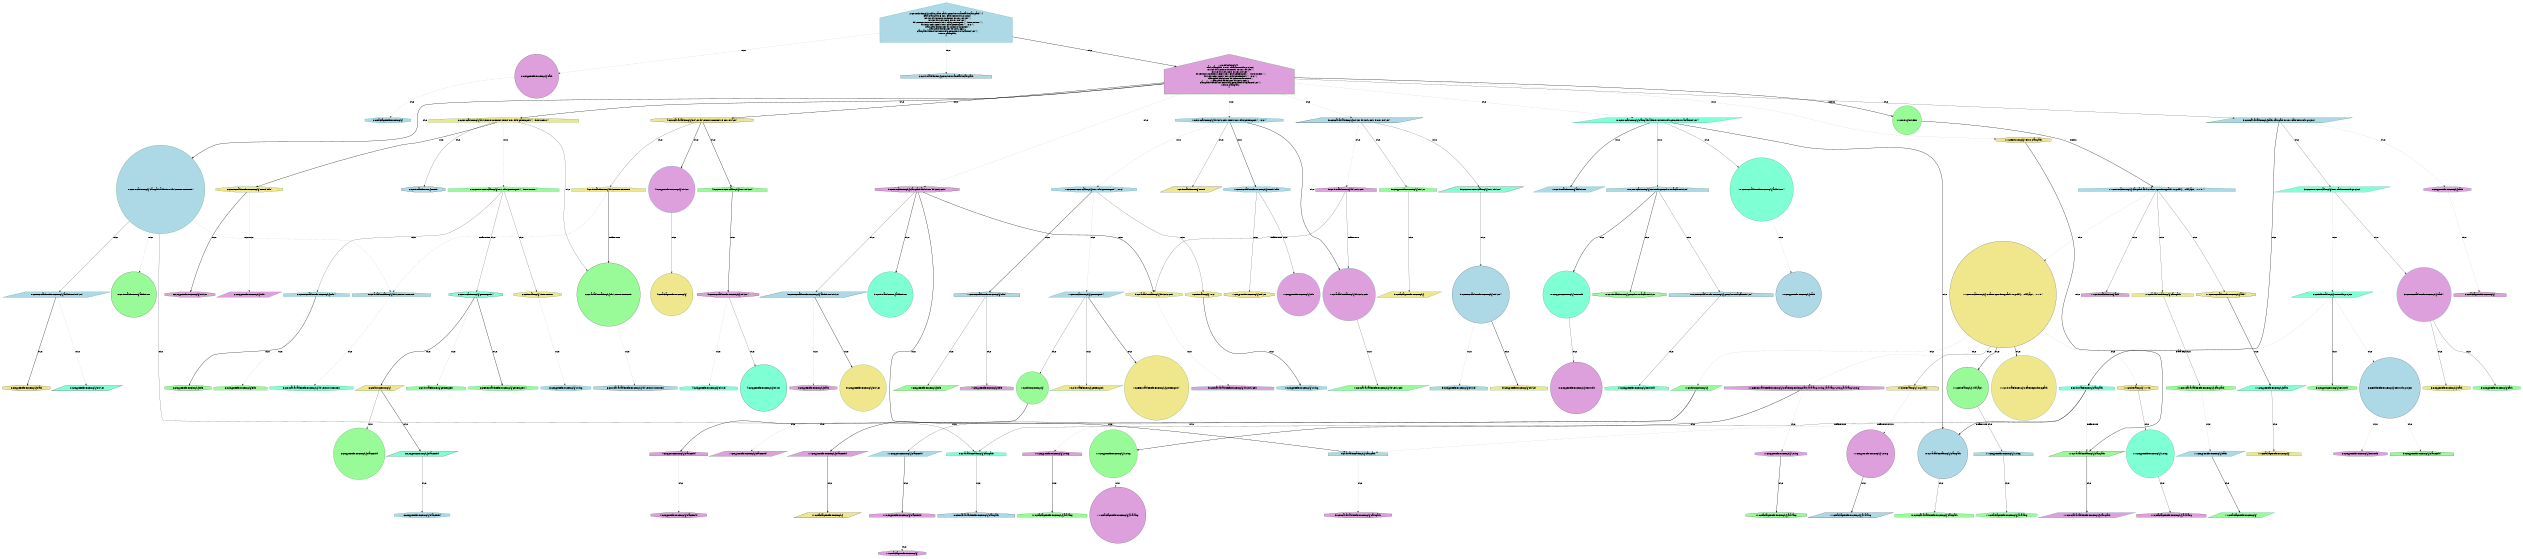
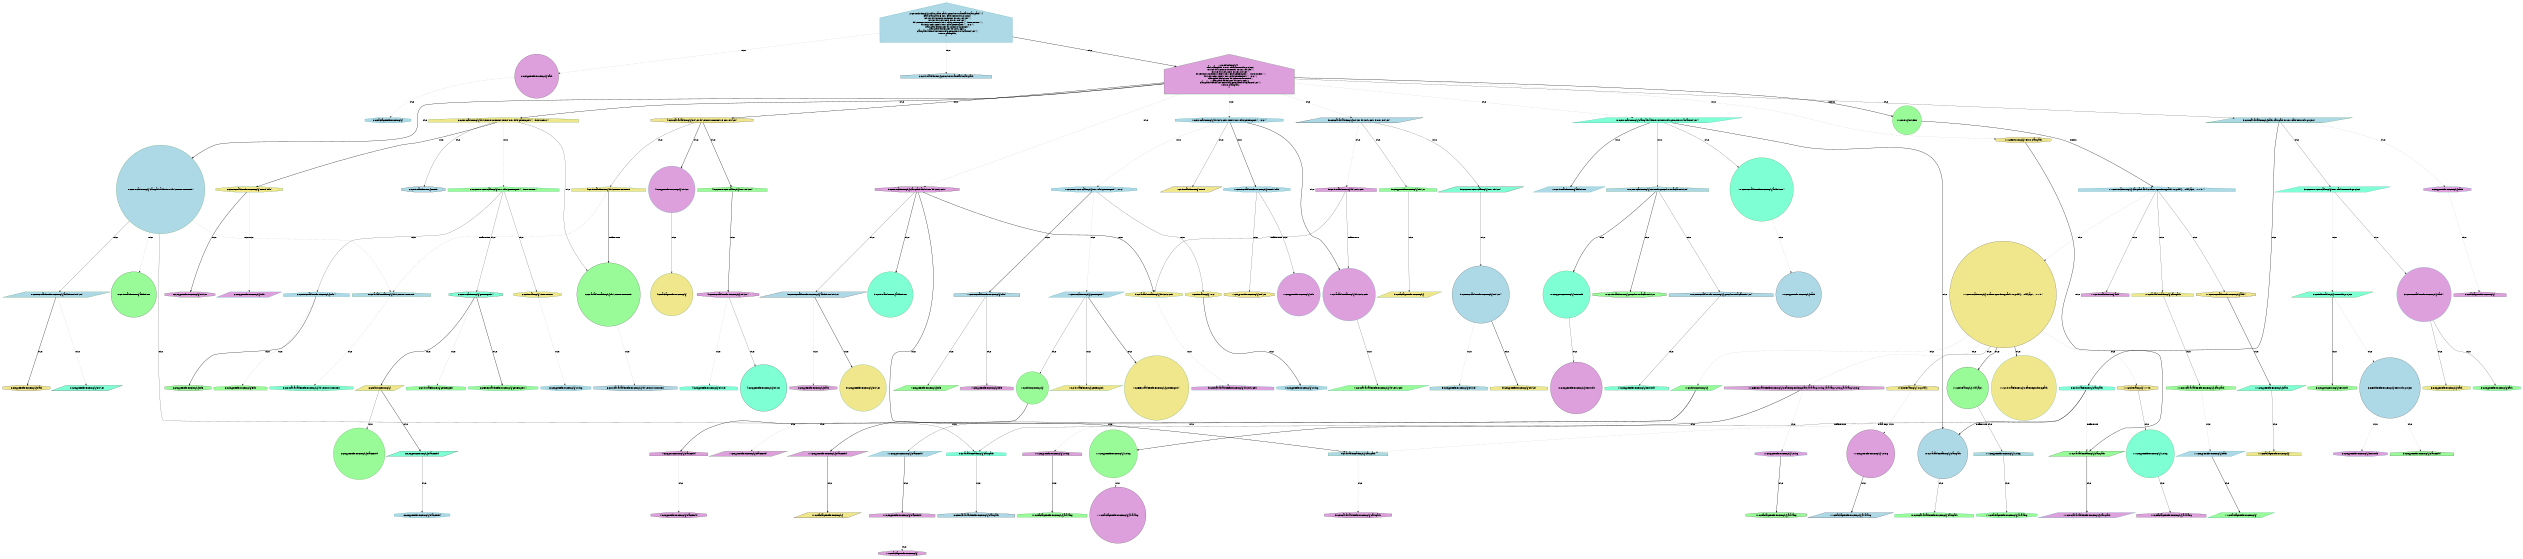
edge "3:CtFieldReadImpl@TestUtils.project" -> "3:CtVirtualElement@classpath": removed, label "Data Dep"
edge "3:CtVirtualElement@classpath" -> "9:CtVariableReadImpl@classpath": label "Define-Use" -> "Data Dep"
